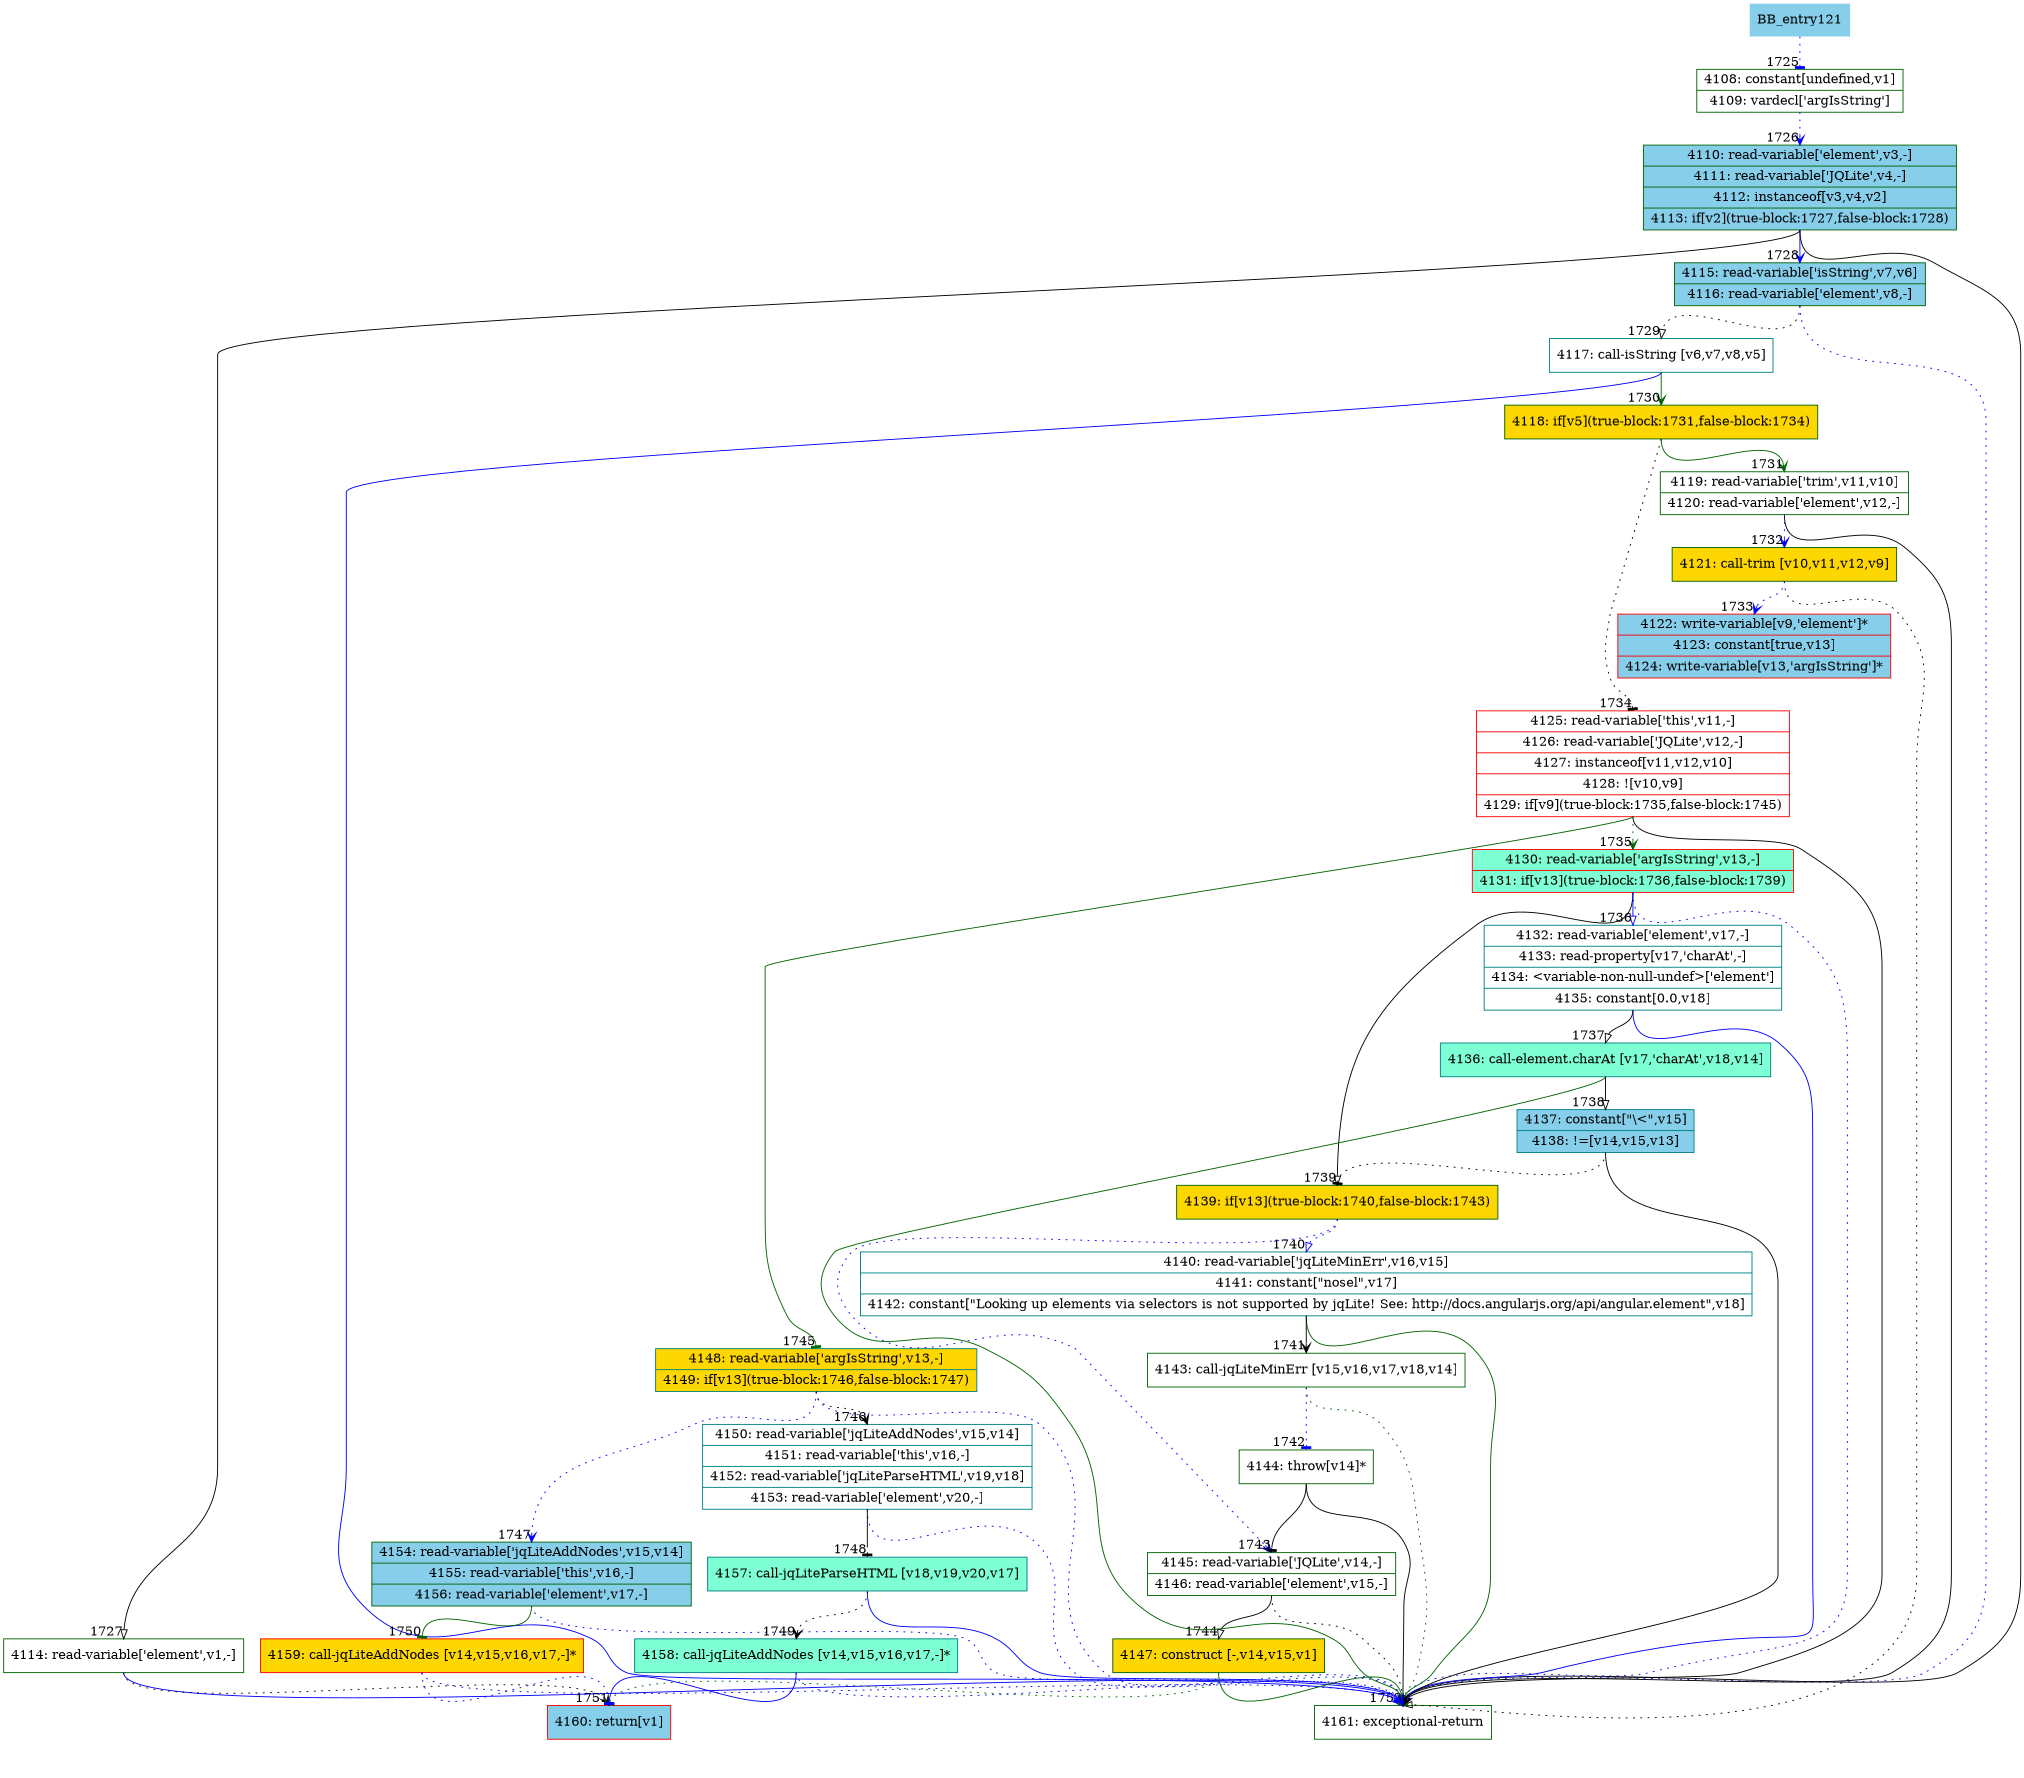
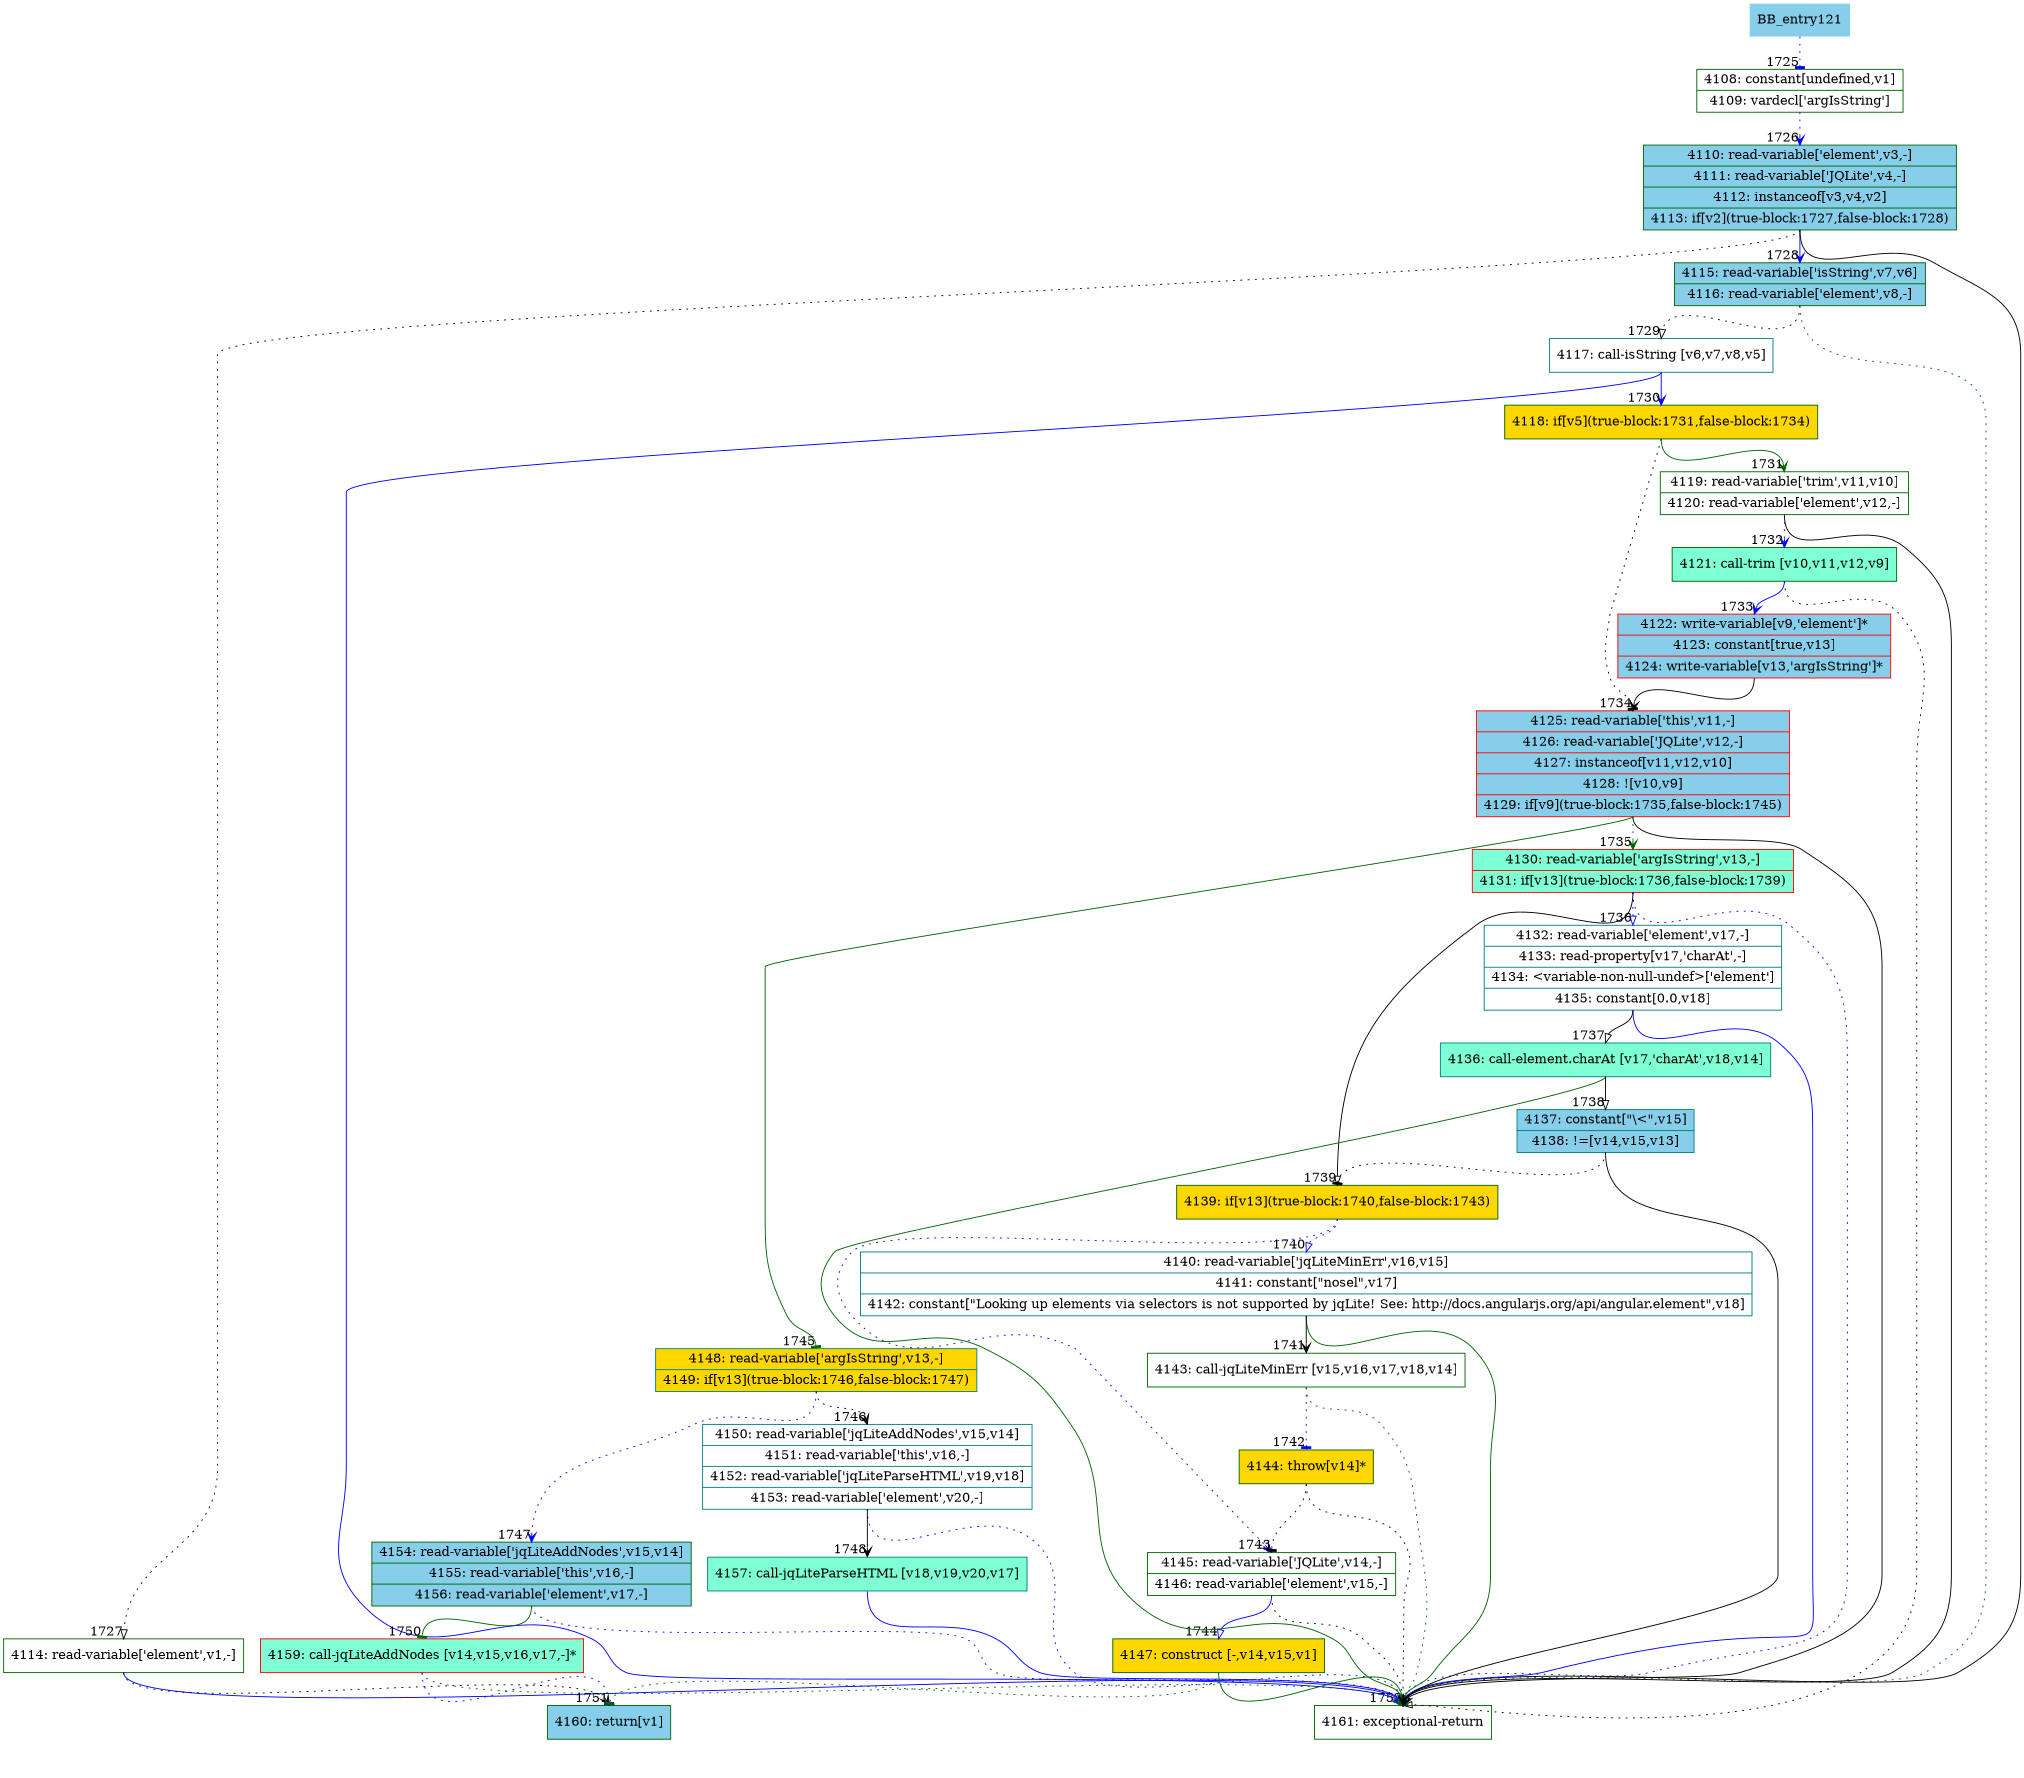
edge "4110: read-variable['element',v3,-]" -> "4114: read-variable['element',v1,-]": style solid -> dotted
edge "4117: call-isString [v6,v7,v8,v5]" -> "4118: if[v5](true-block:1731,false-block:1734)": color darkgreen -> blue
node "4121: call-trim [v10,v11,v12,v9]": fillcolor gold -> aquamarine
edge "4121: call-trim [v10,v11,v12,v9]" -> "4122: write-variable[v9,'element']*": style dotted -> solid
edge "4122: write-variable[v9,'element']*" -> "4125: read-variable['this',v11,-]": added
node "4125: read-variable['this',v11,-]": fillcolor white -> skyblue
edge "4130: read-variable['argIsString',v13,-]" -> "4132: read-variable['element',v17,-]": style solid -> dotted
edge "4115: read-variable['isString',v7,v6]" -> "4161: exceptional-return": color blue -> darkgreen
edge "4132: read-variable['element',v17,-]" -> "4161: exceptional-return": arrowhead vee -> tee
node "4144: throw[v14]*": fillcolor white -> gold
edge "4144: throw[v14]*" -> "4145: read-variable['JQLite',v14,-]": style solid -> dotted
edge "4150: read-variable['jqLiteAddNodes',v15,v14]" -> "4157: call-jqLiteParseHTML [v18,v19,v20,v17]": arrowhead tee -> vee
edge "4144: throw[v14]*" -> "4161: exceptional-return": style solid -> dotted
edge "4148: read-variable['argIsString',v13,-]" -> "4161: exceptional-return": removed
edge "4145: read-variable['JQLite',v14,-]" -> "4147: construct [-,v14,v15,v1]": color black -> blue
node "4159: call-jqLiteAddNodes [v14,v15,v16,v17,-]*": fillcolor gold -> aquamarine
node "4158: call-jqLiteAddNodes [v14,v15,v16,v17,-]*": removed
edge "4159: call-jqLiteAddNodes [v14,v15,v16,v17,-]*" -> "4161: exceptional-return": color blue -> darkgreen
node "4160: return[v1]": color red -> darkgreen
